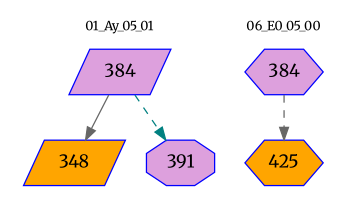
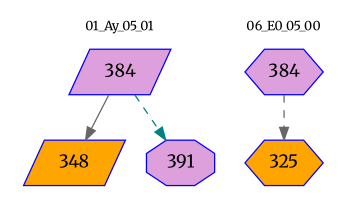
node "425": label "425" -> "325"
